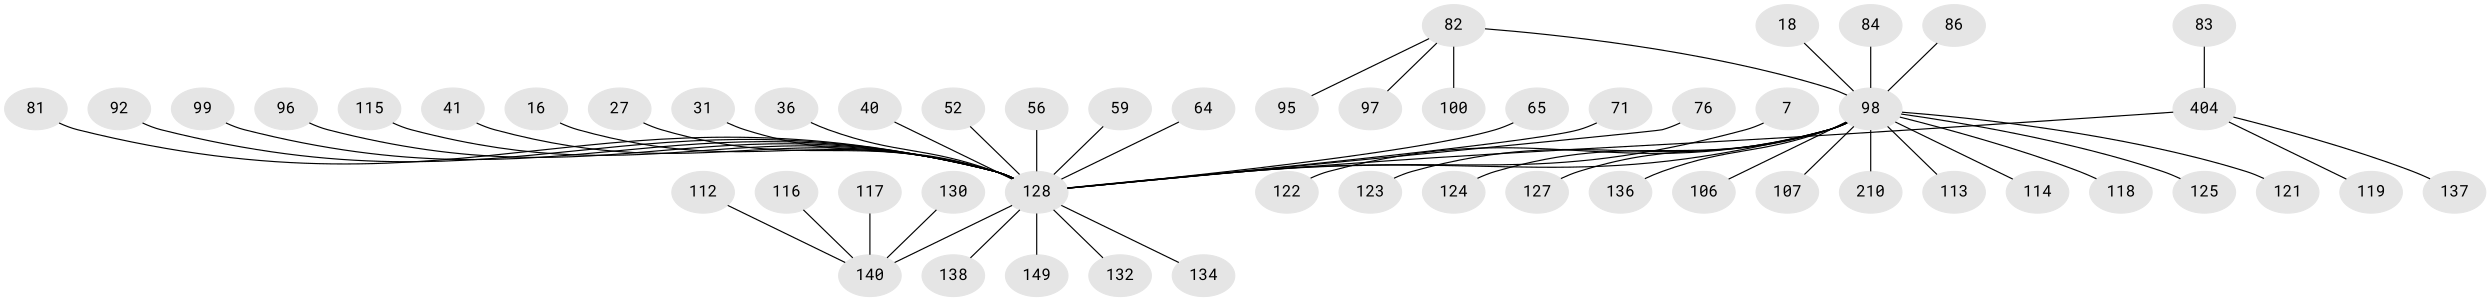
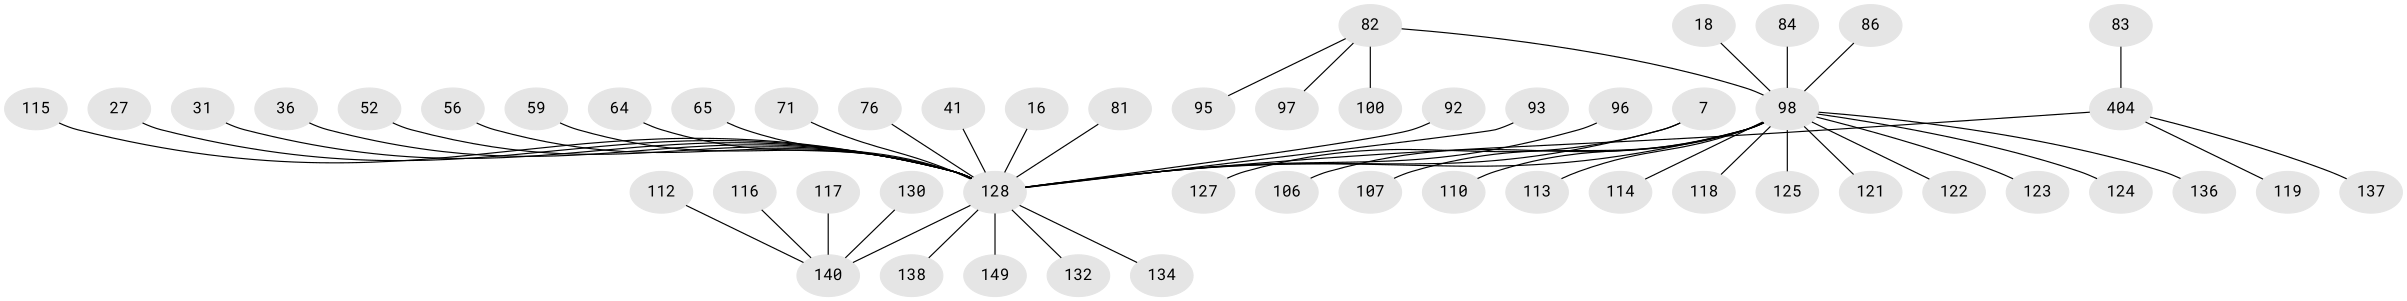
node "99": label "99" -> "93"
node "40": removed
edge "98" -- "127": now "7" -- "127"
node "210": label "210" -> "110"
